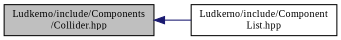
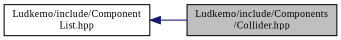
edge "Ludkerno/include/Component List.hpp" -> "Ludkerno/include/Components /Collider.hpp": reversed
